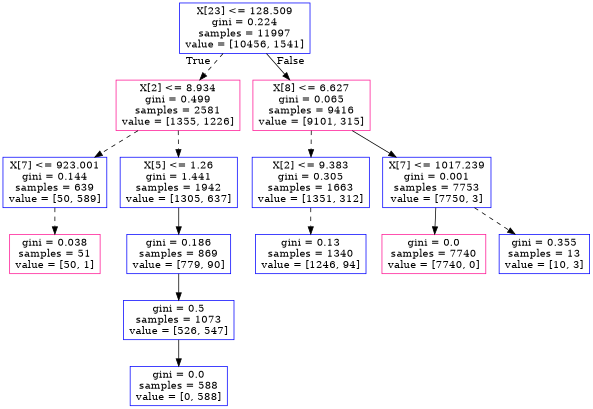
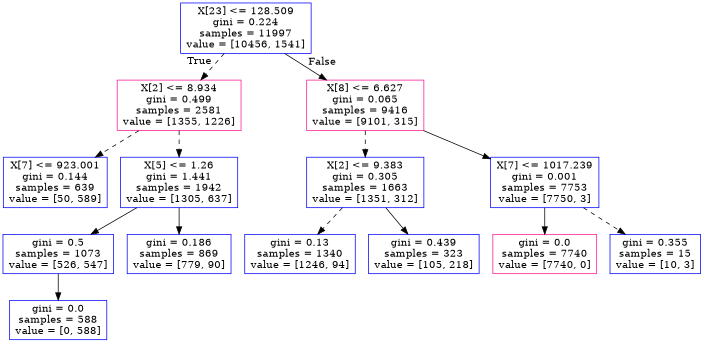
node "gini = 0.038 samples = 51 value = [50, 1]": removed
node "gini = 0.439 samples = 323 value = [105, 218]": added
node "gini = 0.355 samples = 13 value = [10, 3]": label "gini = 0.355 samples = 13 value = [10, 3]" -> "gini = 0.355 samples = 15 value = [10, 3]"
edge "gini = 0.186 samples = 869 value = [779, 90]" -> "gini = 0.5 samples = 1073 value = [526, 547]": now "X[5] <= 1.26 gini = 1.441 samples = 1942 value = [1305, 637]" -> "gini = 0.5 samples = 1073 value = [526, 547]"
